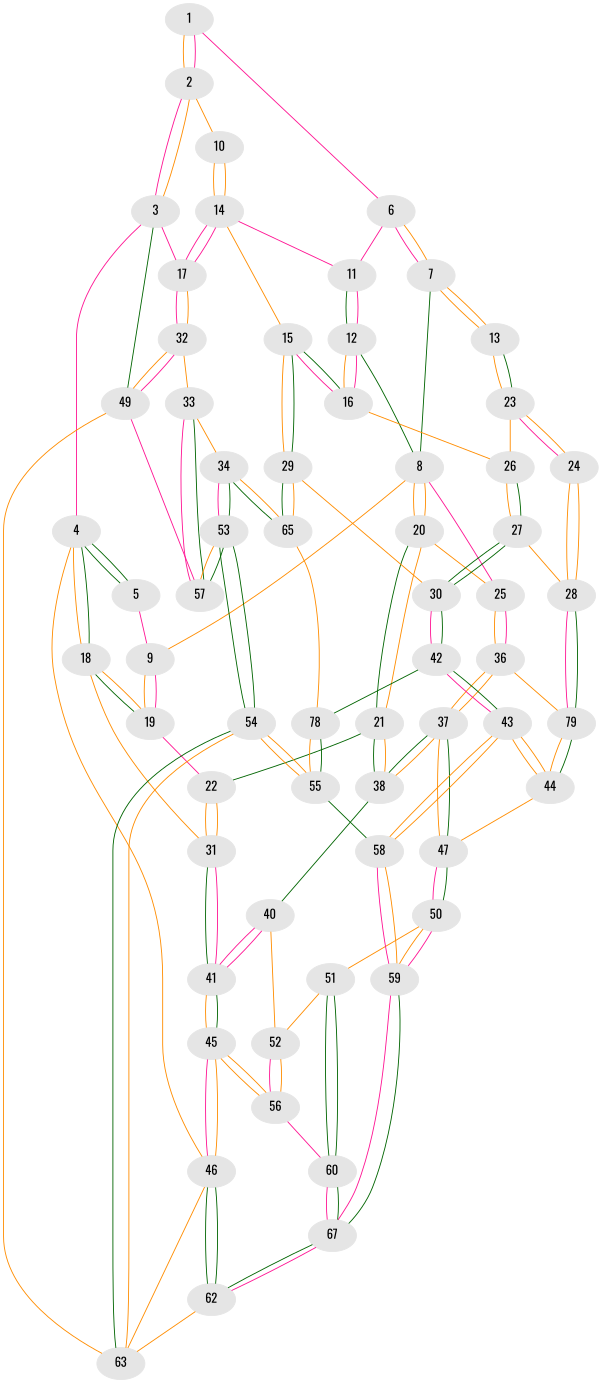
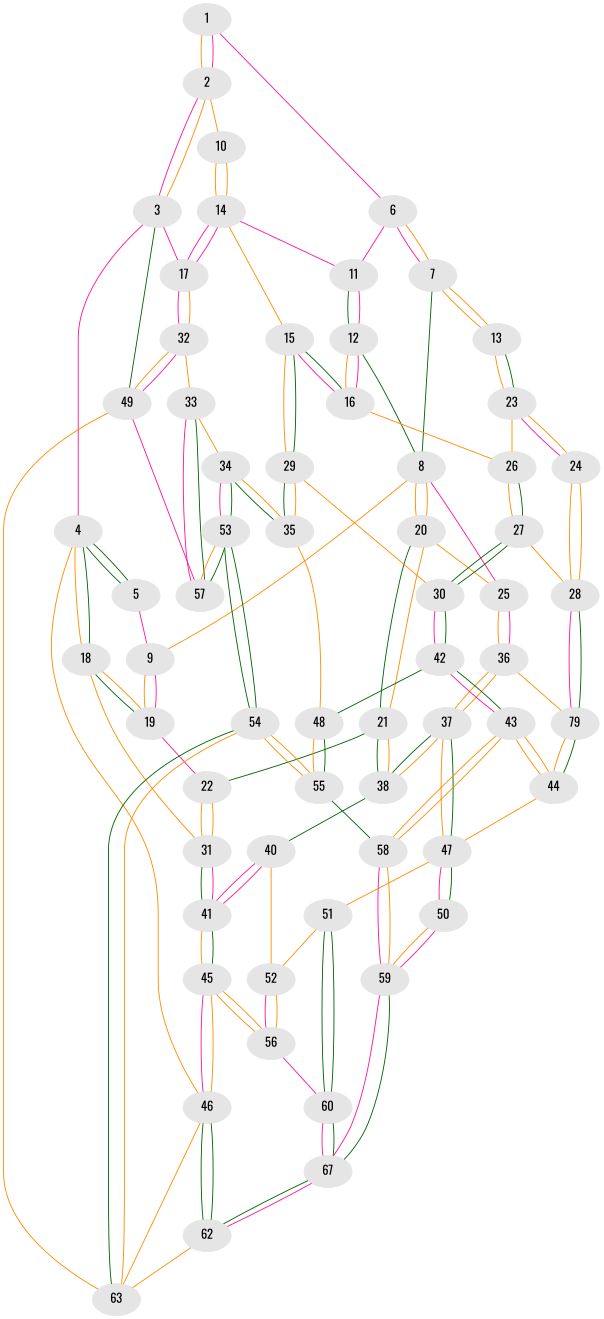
node "65": label "65" -> "35"
node "78": label "78" -> "48"
edge "50" -- "51": now "47" -- "51"
